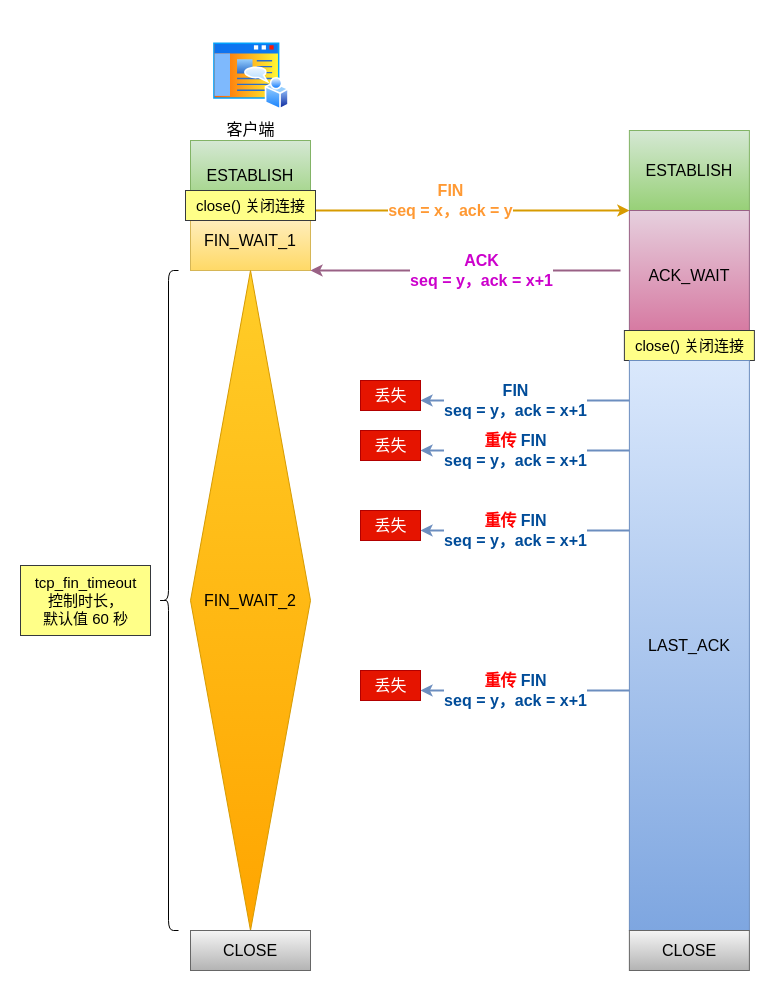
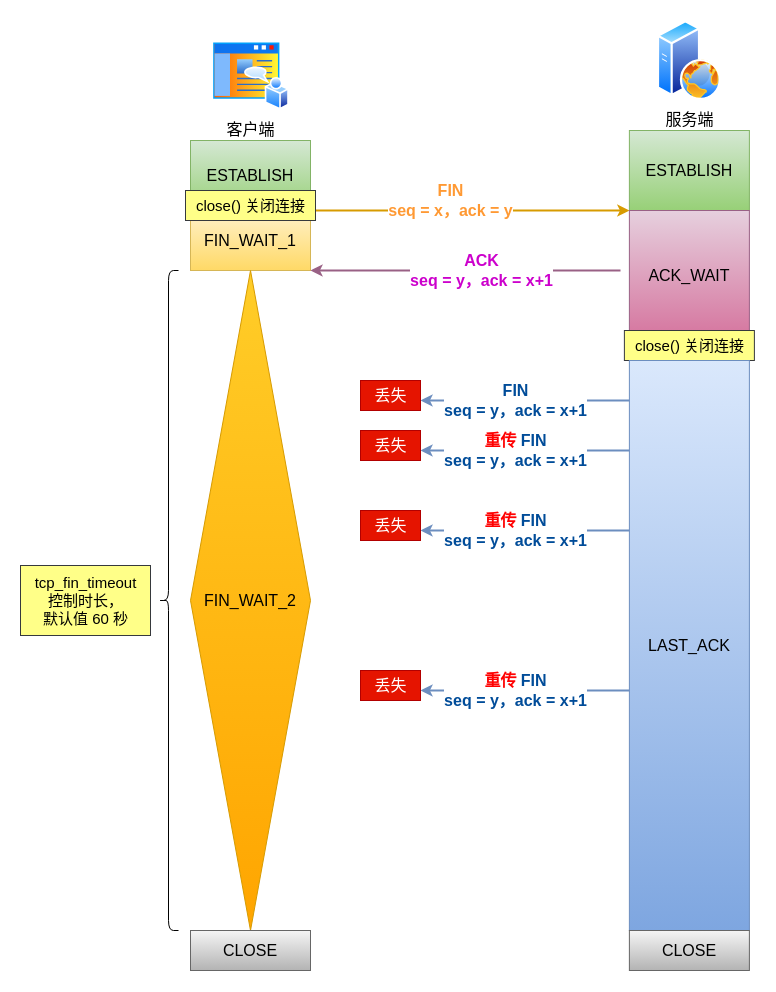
node "服务端": added
